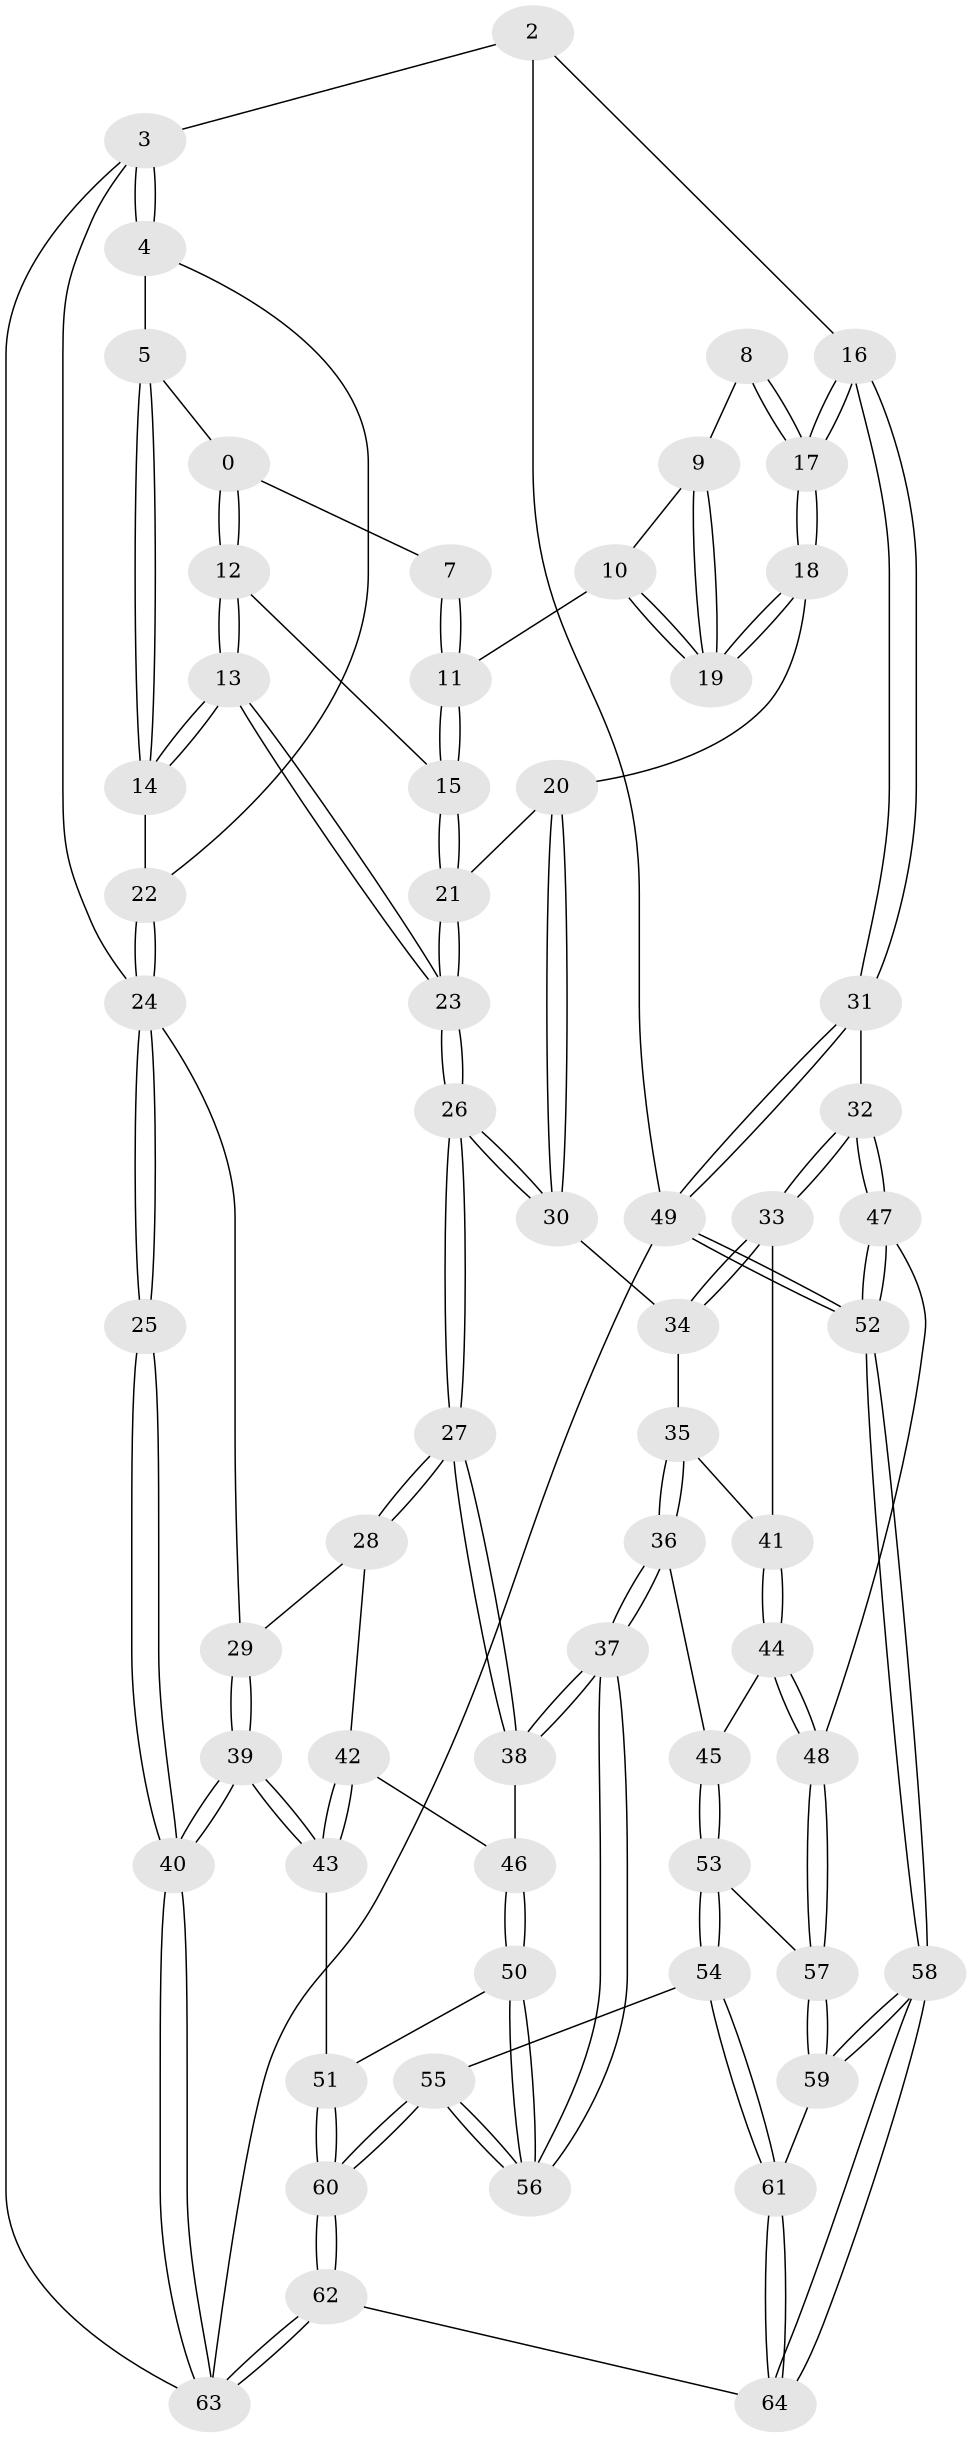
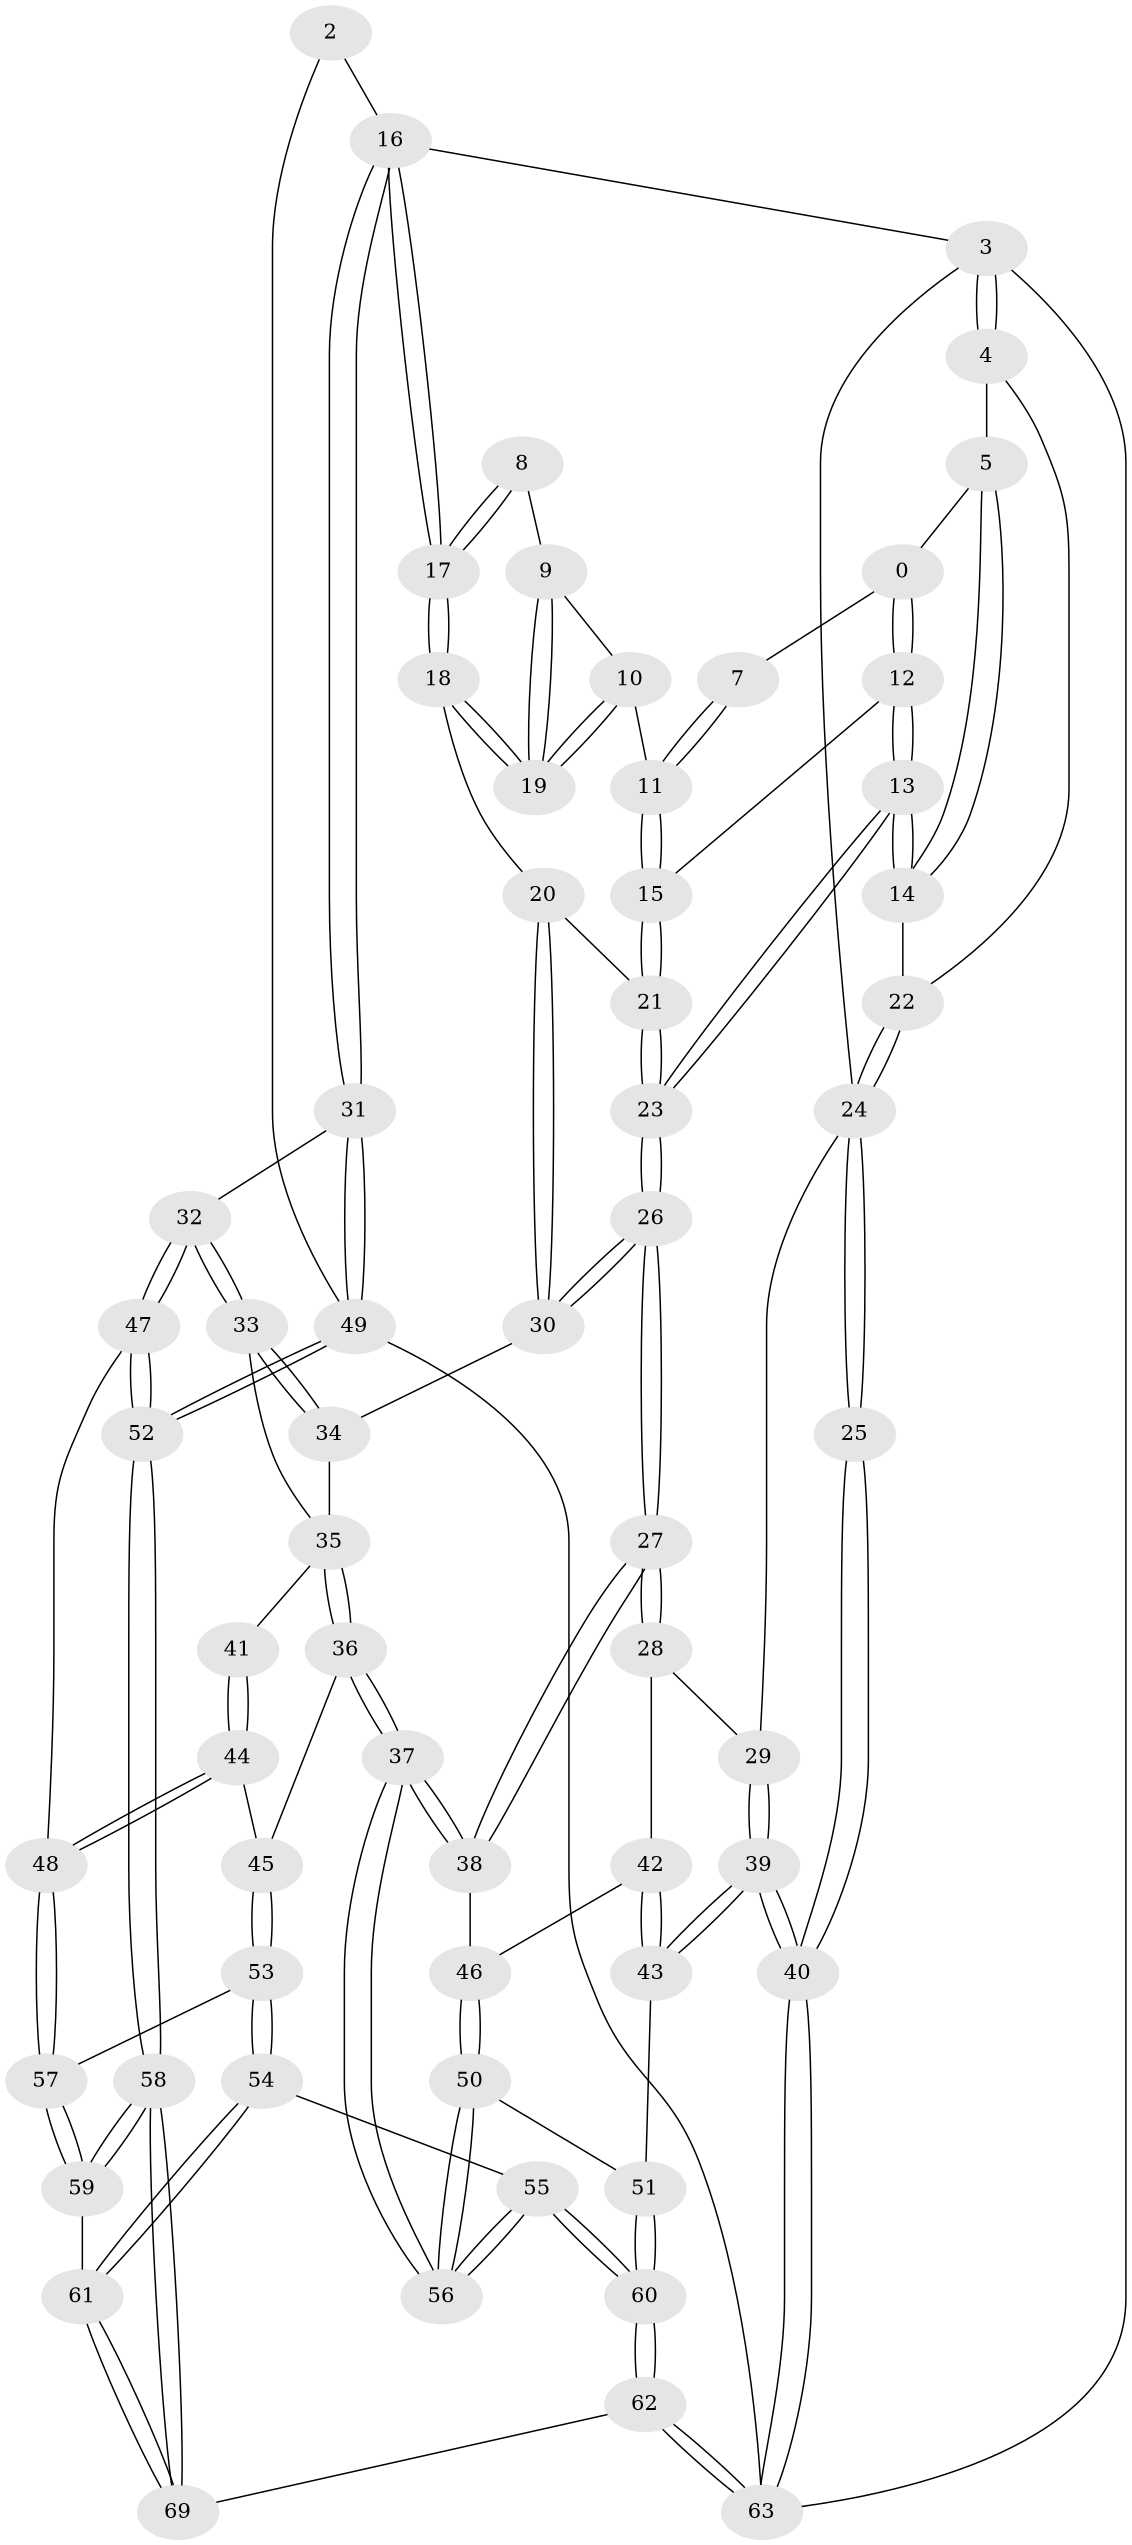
edge "2" -- "3": now "16" -- "3"
edge "33" -- "41": now "33" -- "35"
node "64": label "64" -> "69"
